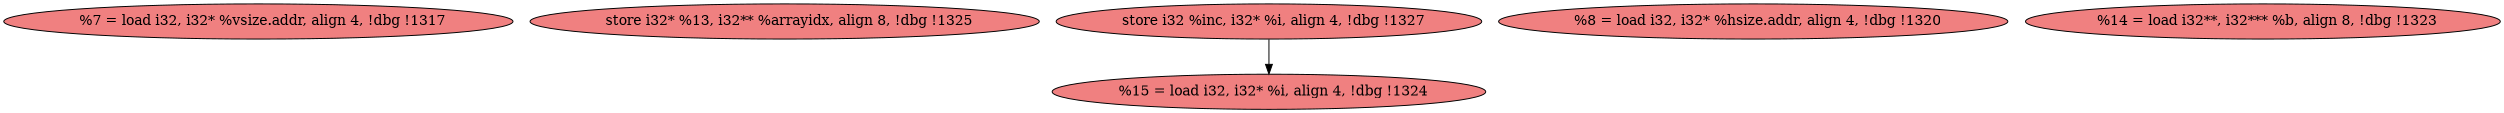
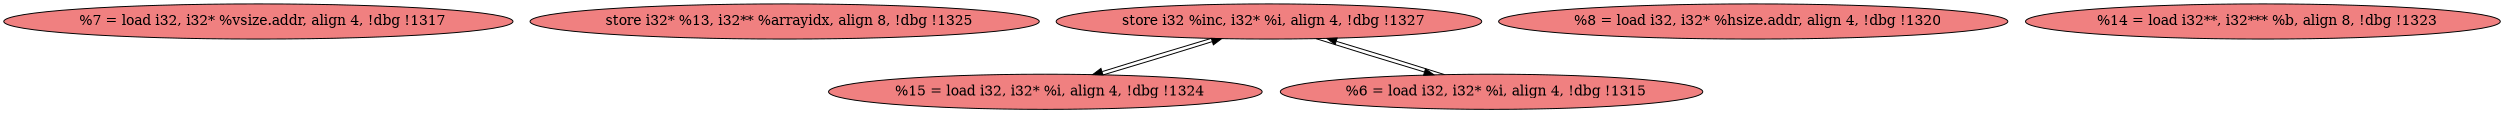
edge "%15 = load i32, i32* %i, align 4, !dbg !1324" -> "store i32 %inc, i32* %i, align 4, !dbg !1327": added
node "%6 = load i32, i32* %i, align 4, !dbg !1315": added
